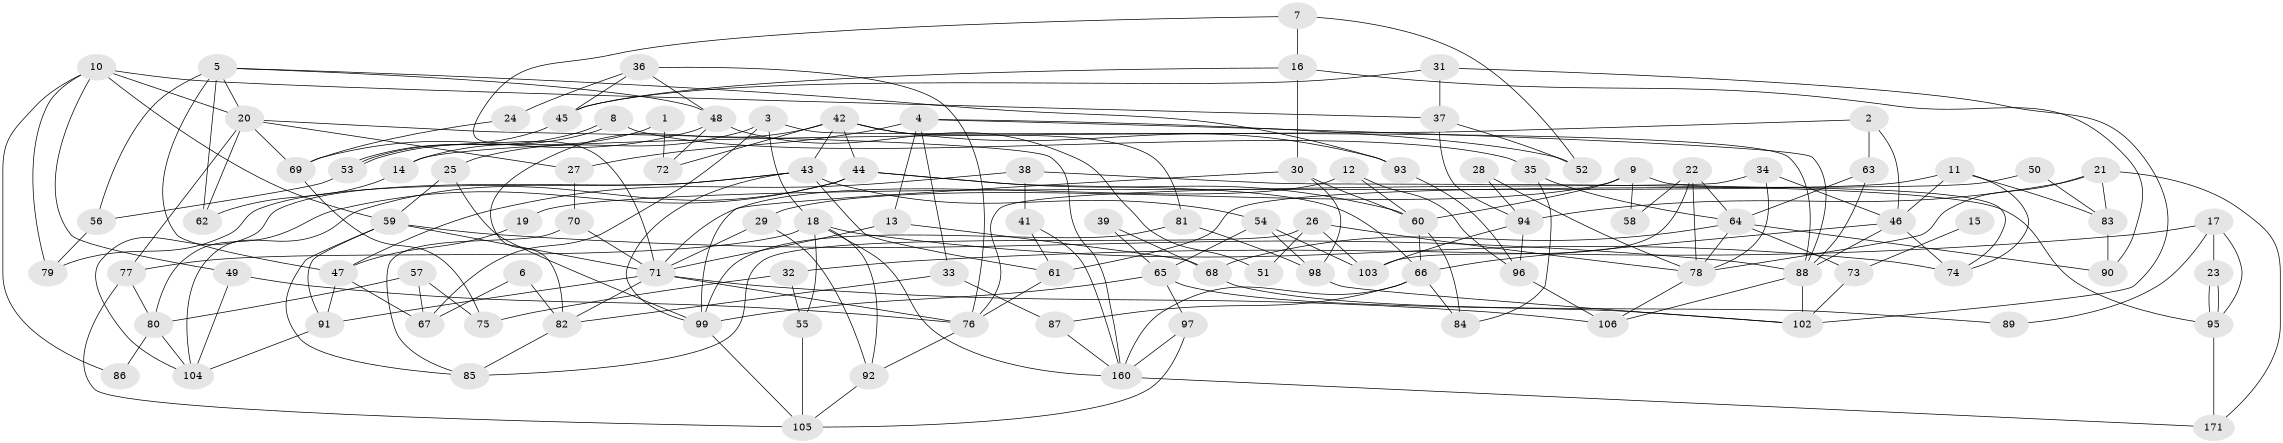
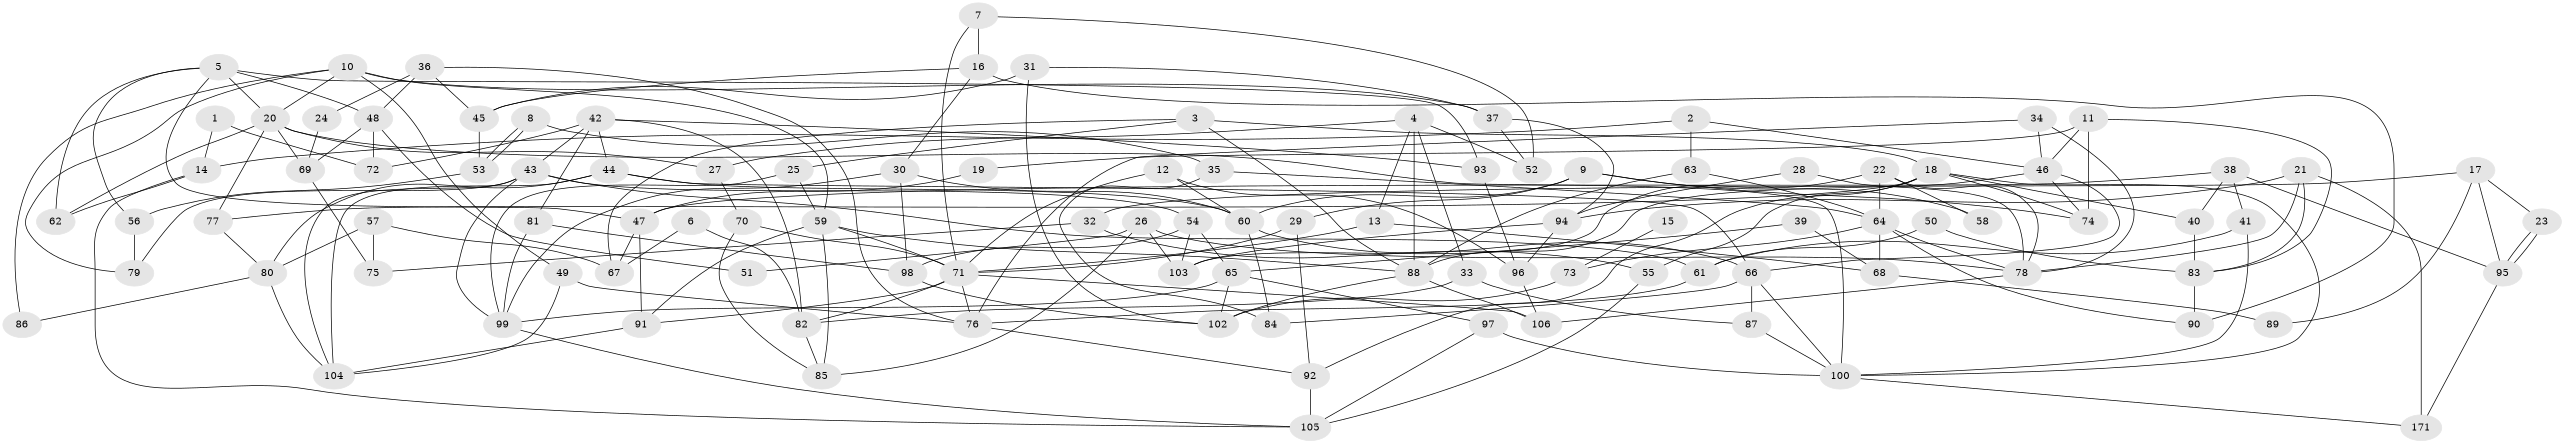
node "40": added
node "160": label "160" -> "100"
edge "77" -- "105": now "14" -- "105"
